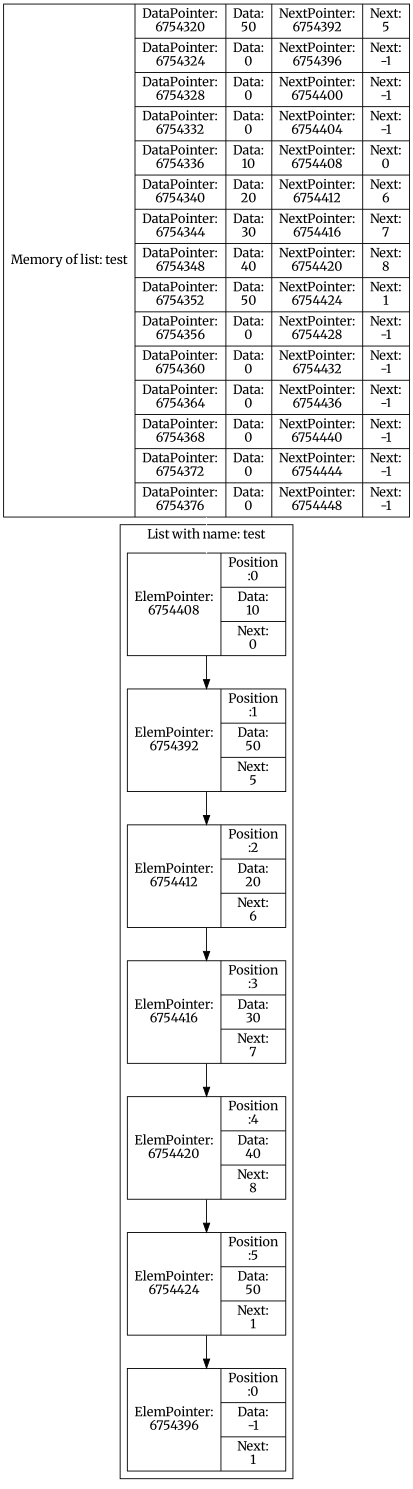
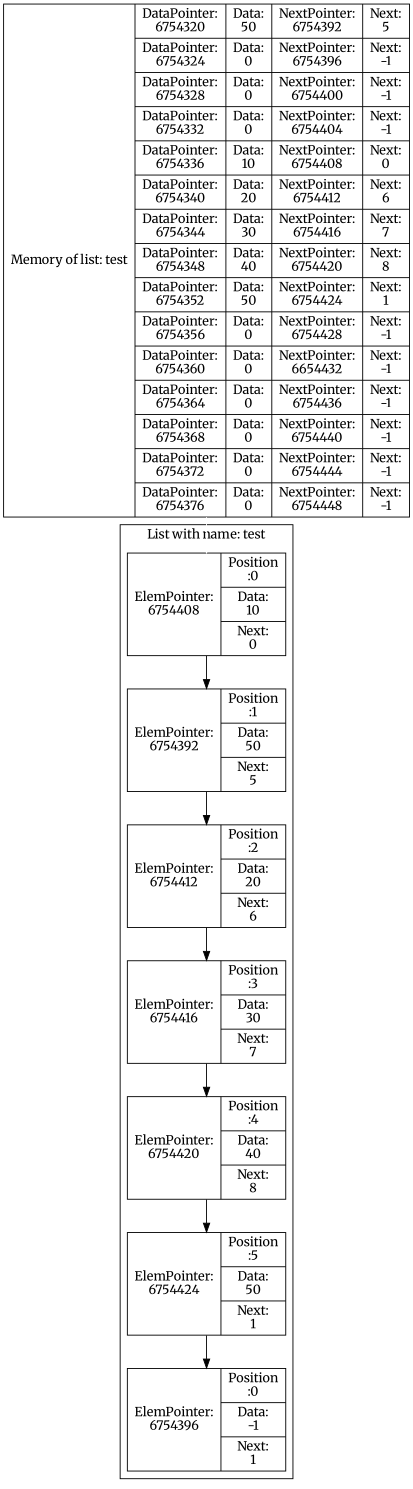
node "Memory of list: test": text "6754432" -> "6654432"
